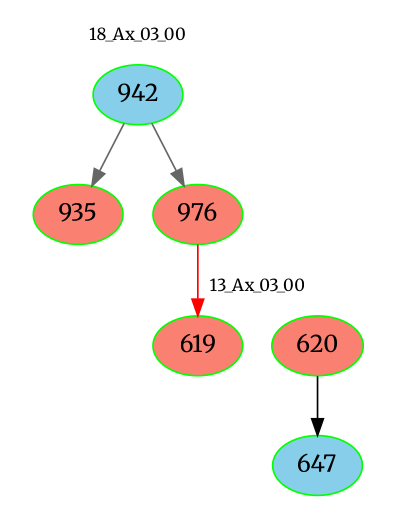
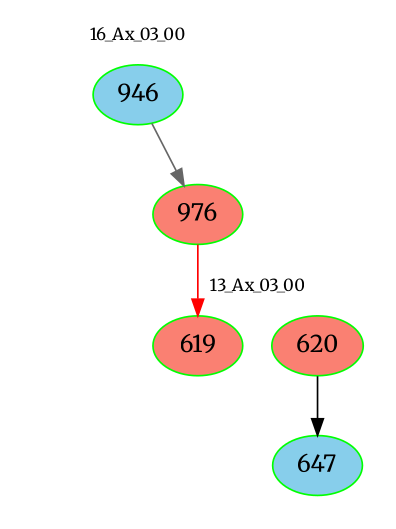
cluster "18_Ax_03_00": label "18_Ax_03_00" -> "16_Ax_03_00"
node "942": label "942" -> "946"
node "935": removed
